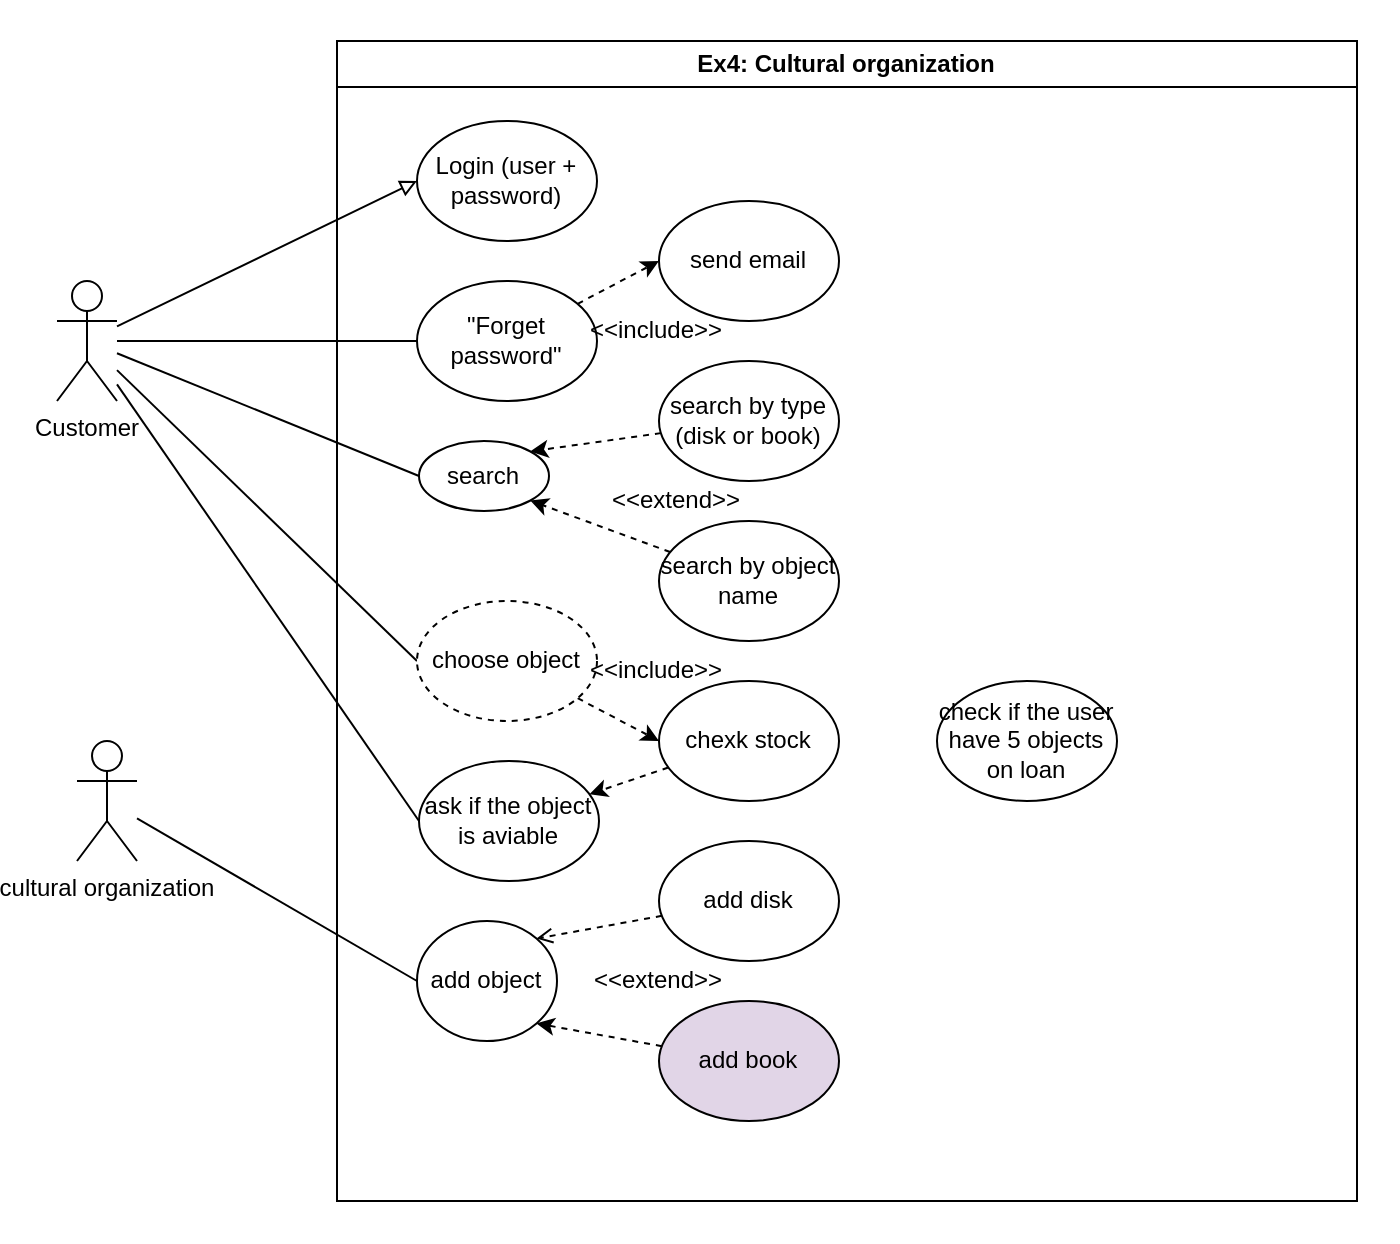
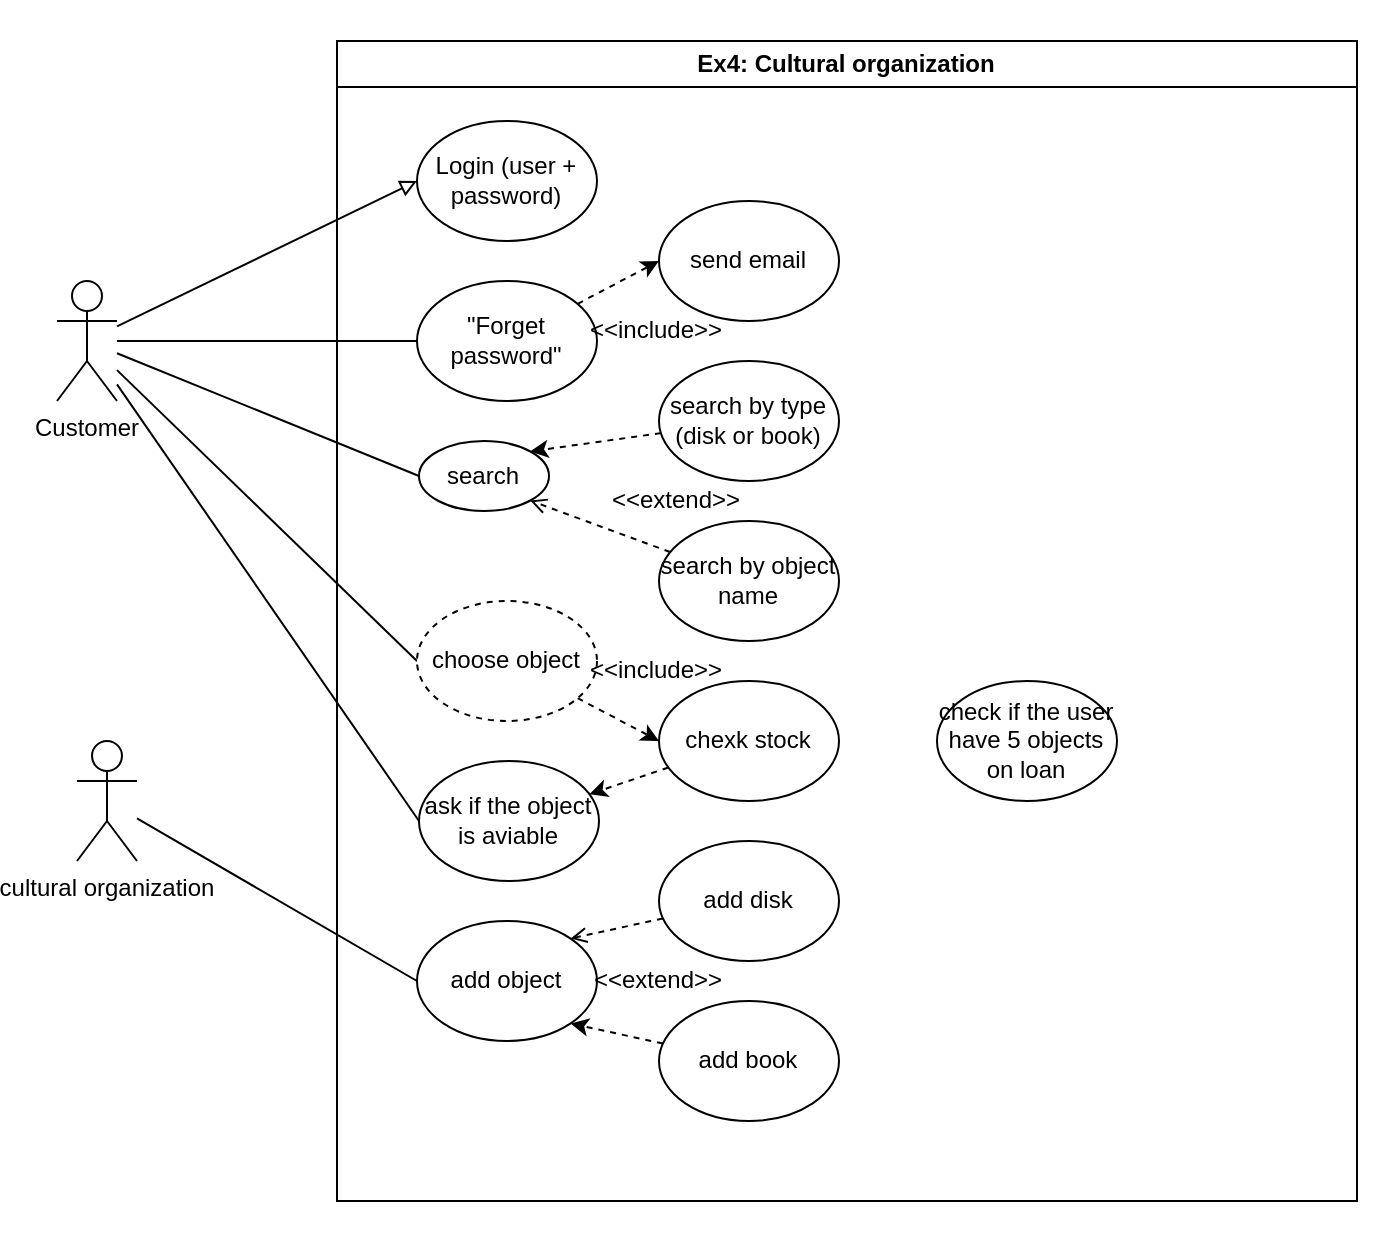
edge "search by object name" -> "search": arrowhead classic -> open
node "add object": size 140x120 -> 180x120
node "add book": fillcolor #e1d5e7 -> #ffffff
